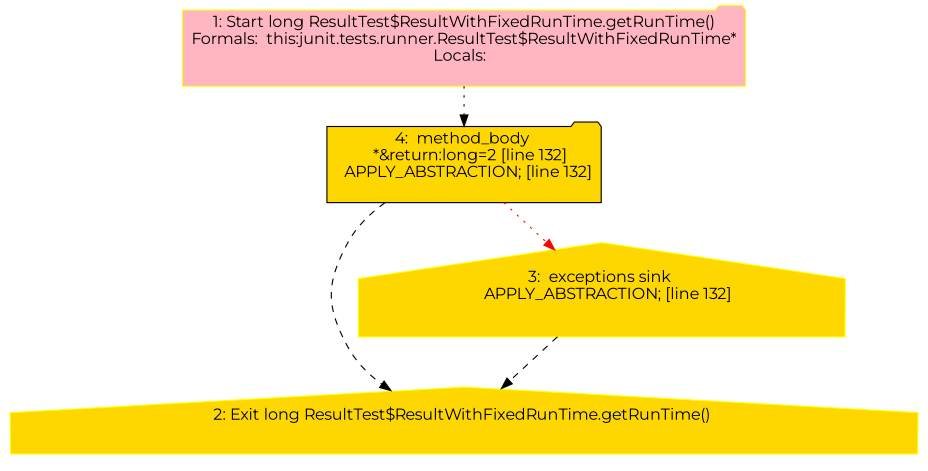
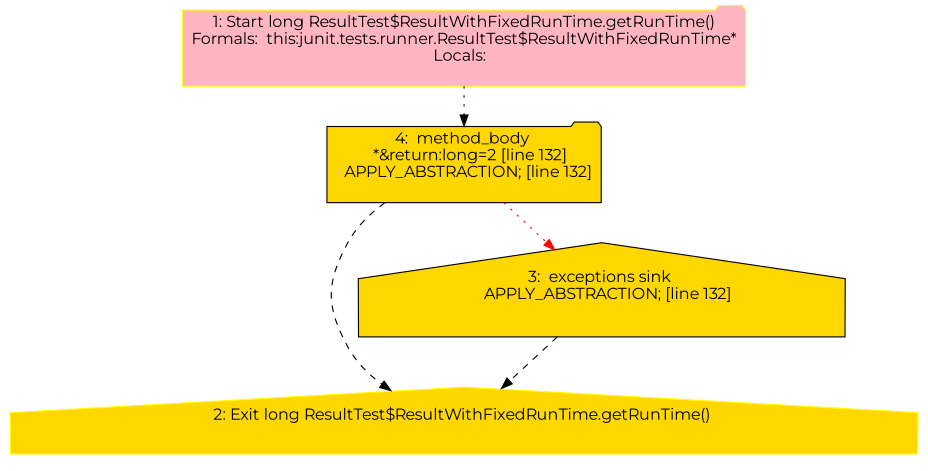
node "3:  exceptions sink APPLY_ABSTRACTION; [line 132]": color yellow -> black
